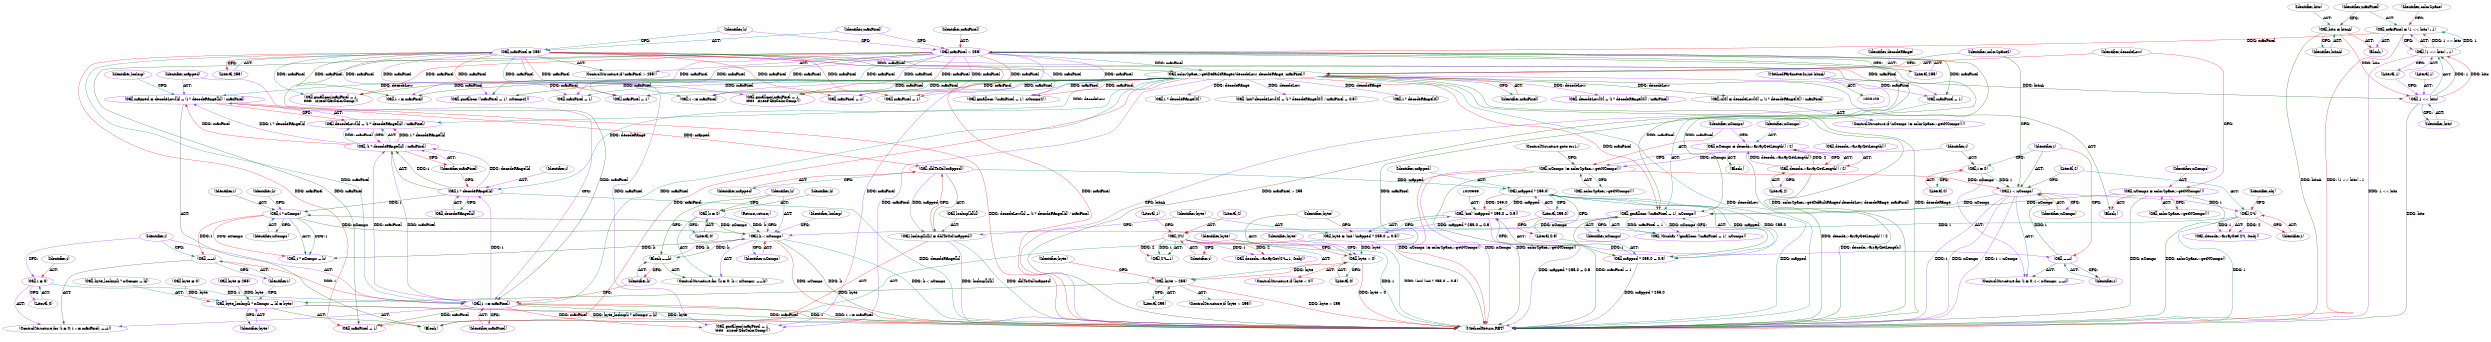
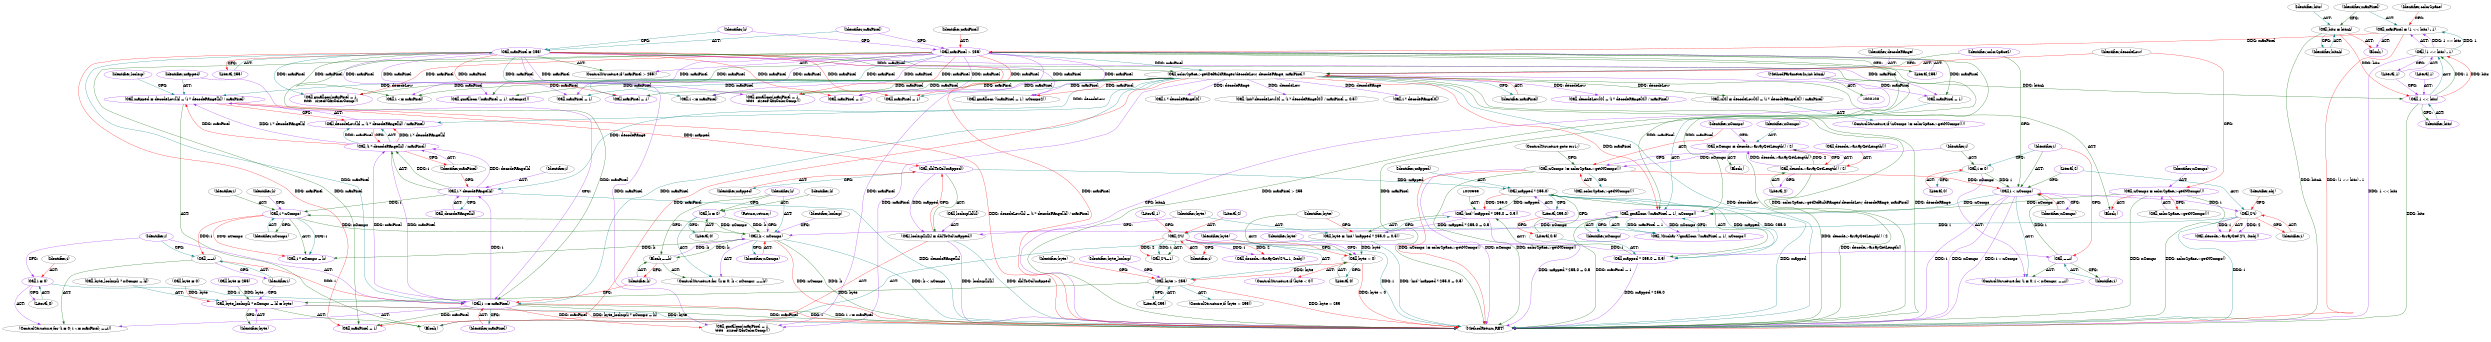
edge "(Call,maxPixel = (1 << bits) - 1)" -> "(Call,(1 << bits) - 1)": removed, label "CFG:"
edge "(Call,(int) (mapped * 255.0 + 0.5))" -> "(Call,mapped * 255.0 + 0.5)": removed, label "CFG:"
node "(Identifier,byte_lookup)": added
edge "(Call,byte = (int) (mapped * 255.0 + 0.5))" -> "(MethodReturn,RET)": label "DDG: (int) (int * 255.0 + 0.5)" -> "DDG: (int) (mapped * 255.0 + 0.5)"
